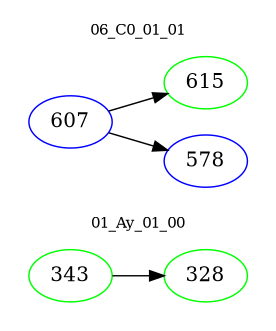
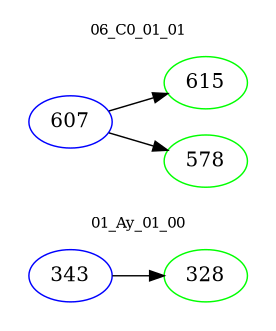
node "578": color blue -> green
node "343": color green -> blue
